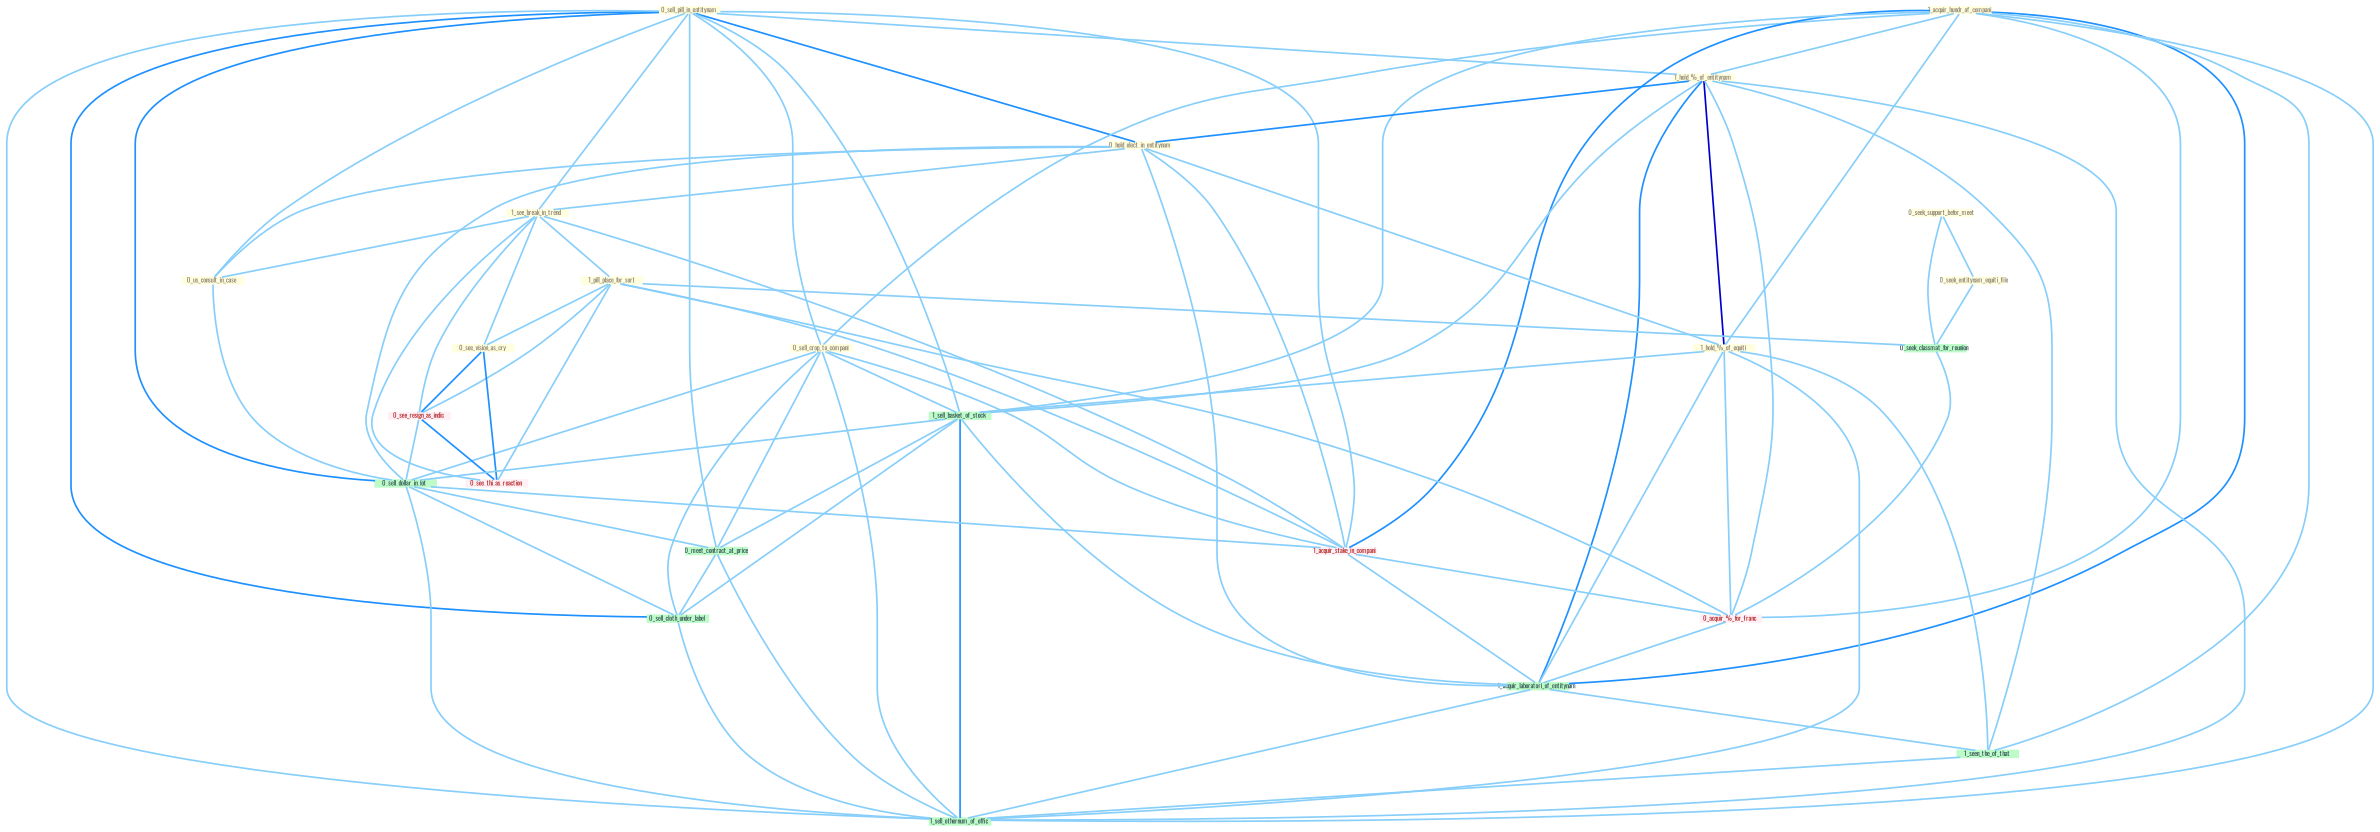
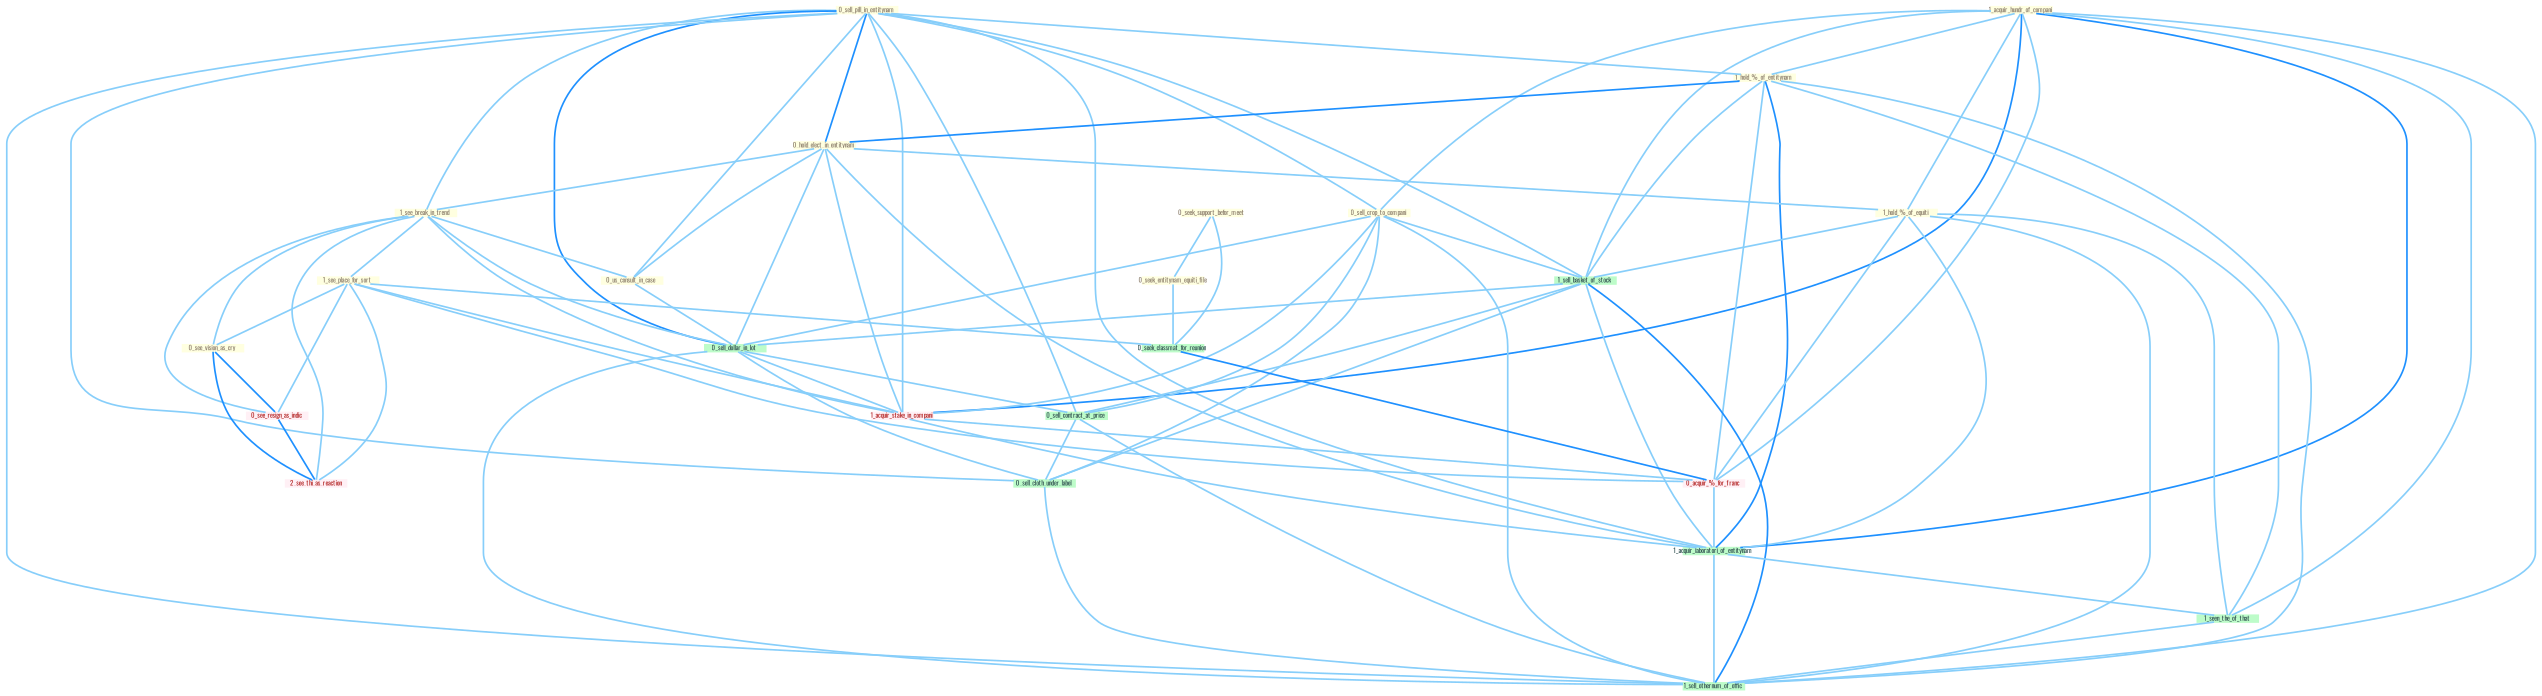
edge "1_hold_%_of_entitynam" -- "1_hold_%_of_equiti": removed
node "1_pill_place_for_sort": label "1_pill_place_for_sort" -> "1_see_place_for_sort"
edge "0_sell_pill_in_entitynam" -- "0_sell_cloth_under_label": color #1e90ff -> #87cefa
edge "0_sell_pill_in_entitynam" -- "1_acquir_laboratori_of_entitynam": added
edge "0_see_resign_as_indic" -- "0_sell_dollar_in_lot": now "1_see_break_in_trend" -- "0_sell_dollar_in_lot"
node "0_see_thi_as_reaction": label "0_see_thi_as_reaction" -> "2_see_thi_as_reaction"
edge "0_seek_classmat_for_reunion" -- "0_acquir_%_for_franc": color #87cefa -> #1e90ff
node "0_meet_contract_at_price": label "0_meet_contract_at_price" -> "0_sell_contract_at_price"
